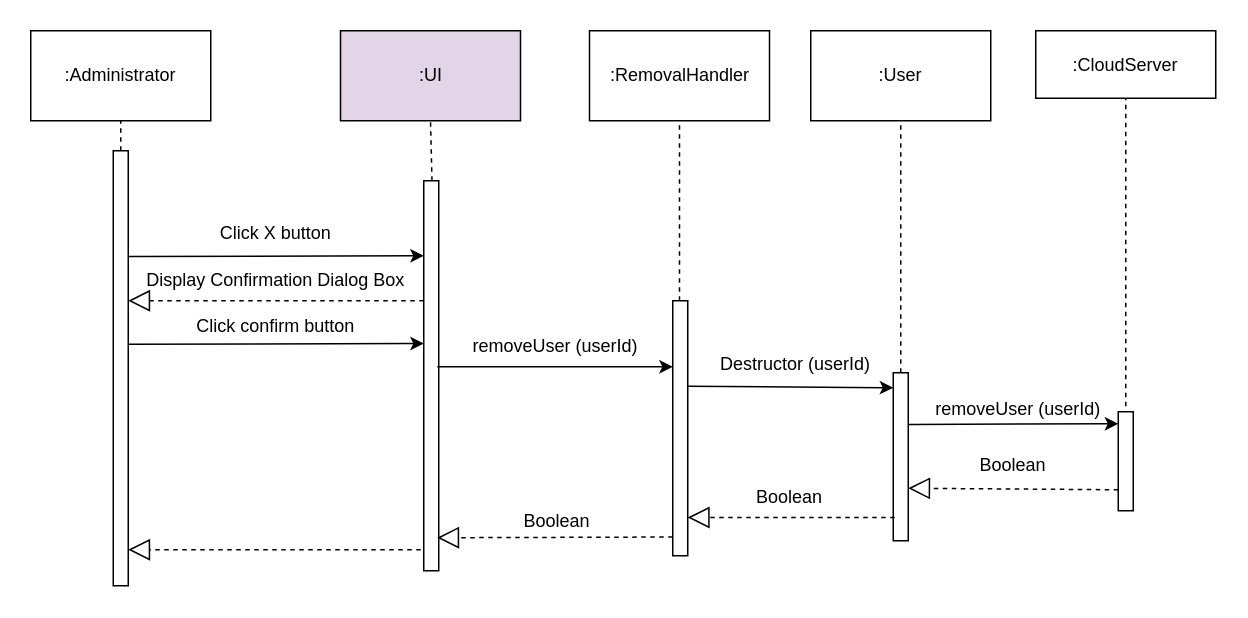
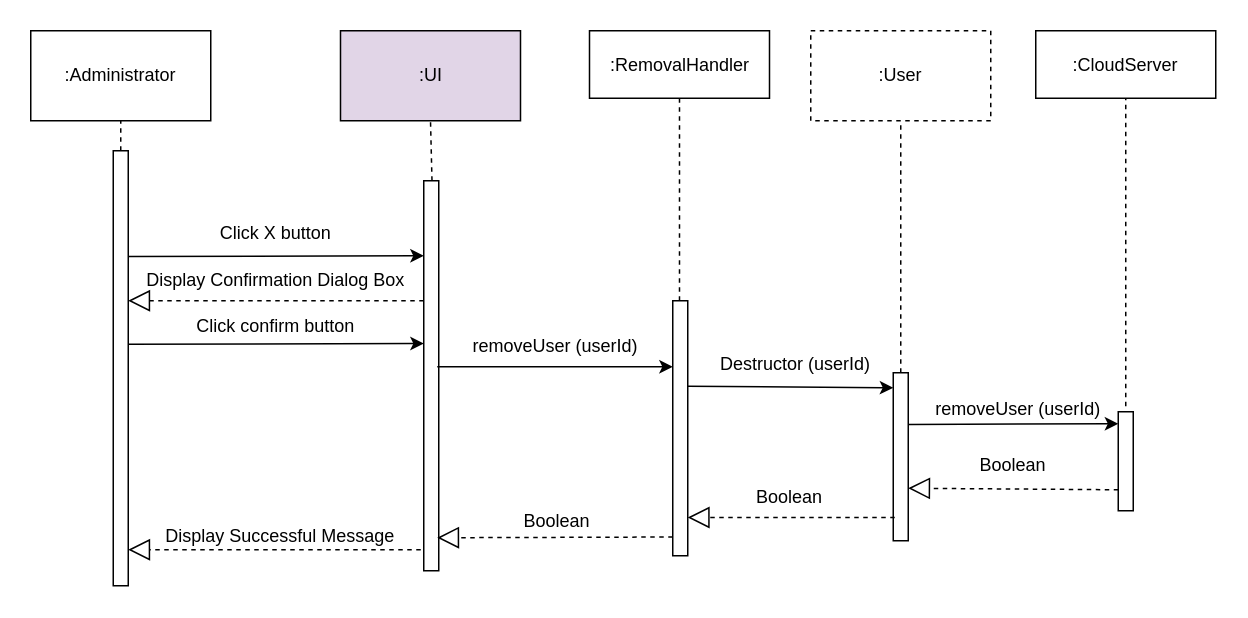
node ":RemovalHandler": size 180x90 -> 180x68
node ":User": style solid -> dashed
node "Display Successful Message": added
